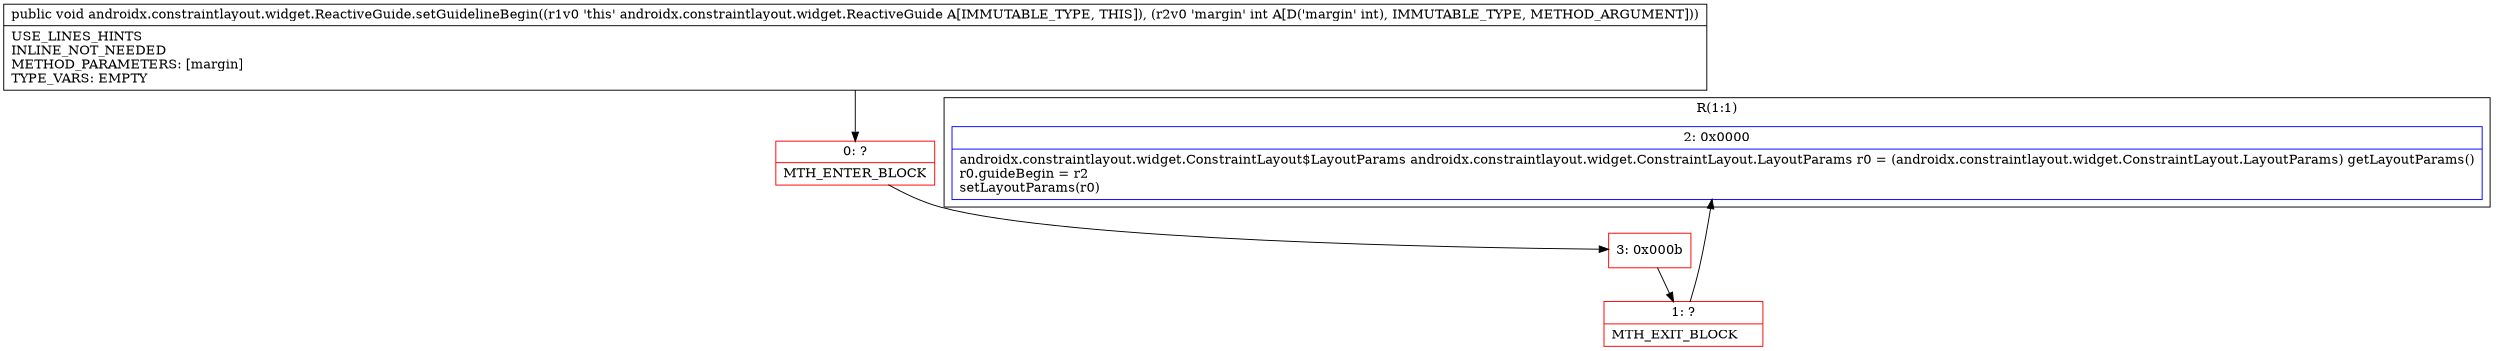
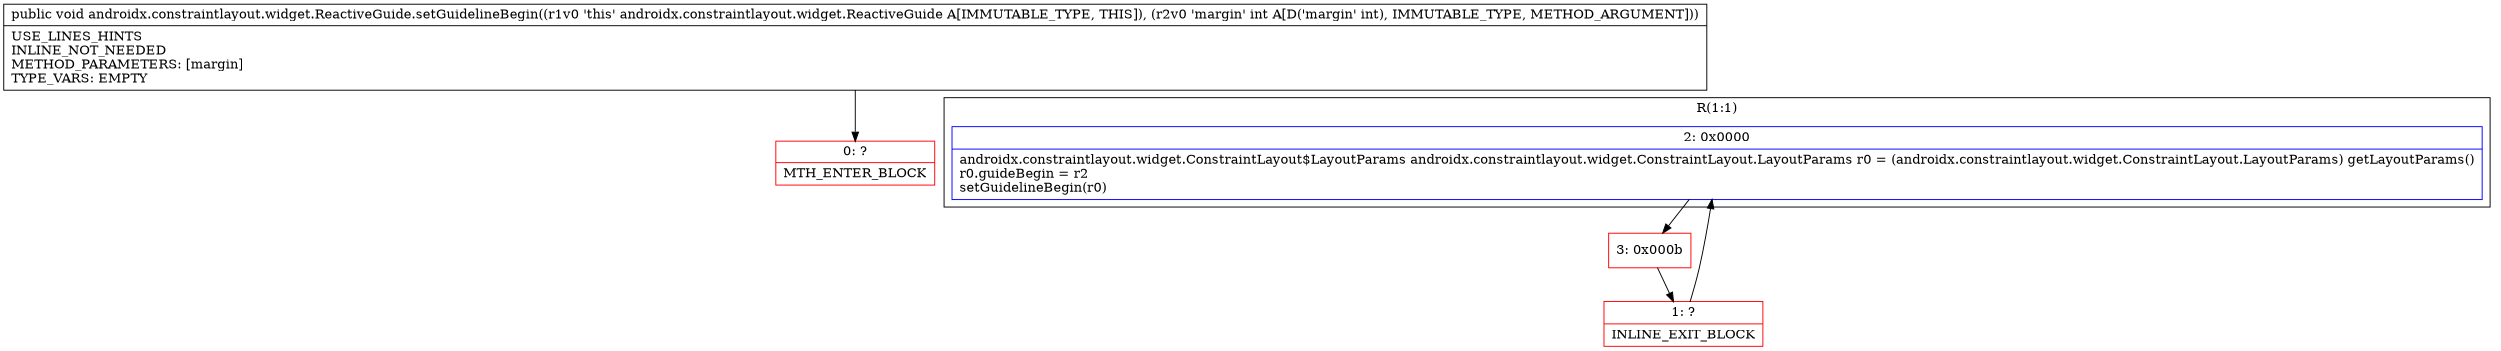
node "2: 0x0000": text "setLayoutParams(r0)" -> "setGuidelineBegin(r0)"
edge "0: ?" -> "3: 0x000b": now "2: 0x0000" -> "3: 0x000b"
node "1: ?": text "MTH_EXIT_BLOCK" -> "INLINE_EXIT_BLOCK"
